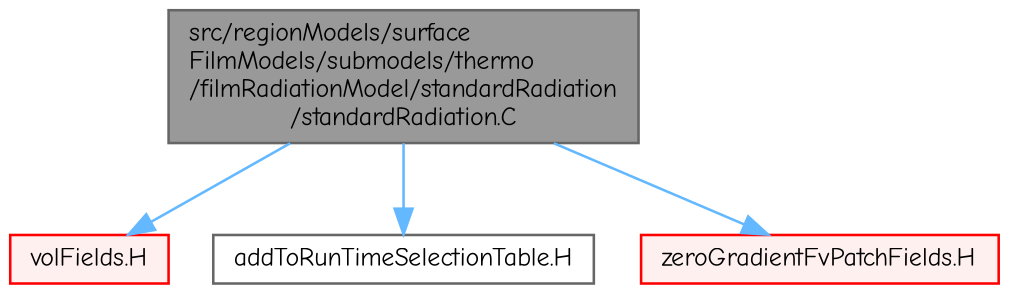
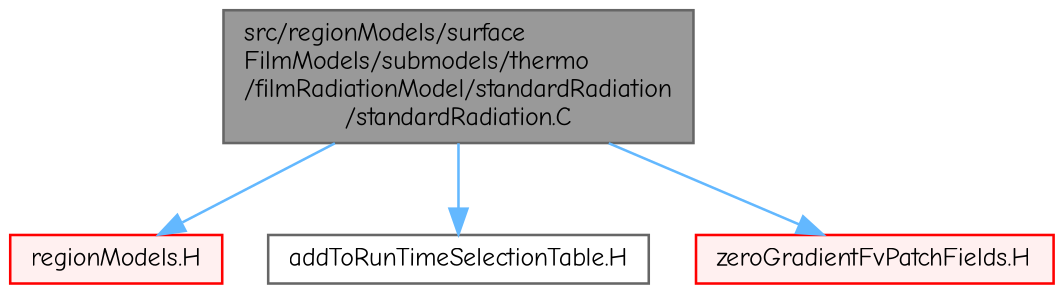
node "volFields.H": label "volFields.H" -> "regionModels.H"
